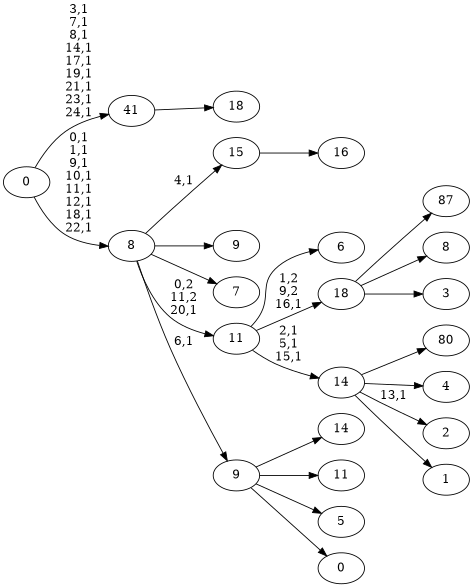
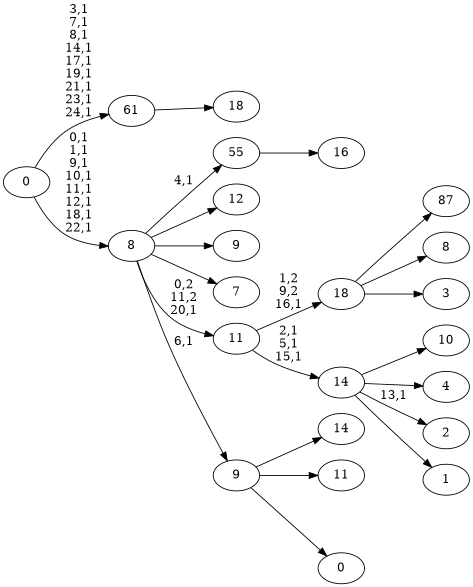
node "41": label "41" -> "61"
node "15": label "15" -> "55"
node "12": added
node "6": removed
node "80": label "80" -> "10"
node "5": removed
